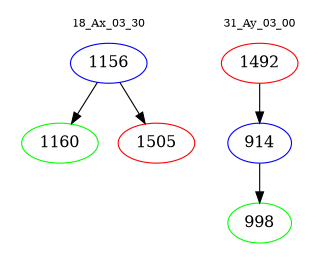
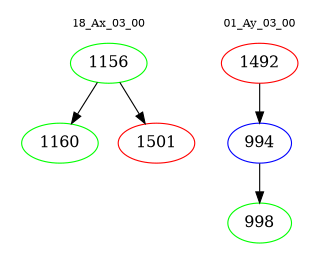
cluster "18_Ax_03_30": label "18_Ax_03_30" -> "18_Ax_03_00"
cluster "31_Ay_03_00": label "31_Ay_03_00" -> "01_Ay_03_00"
node "1156": color blue -> green
node "1505": label "1505" -> "1501"
node "914": label "914" -> "994"
